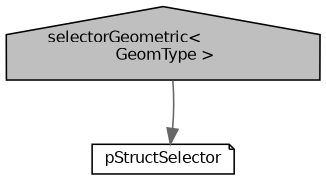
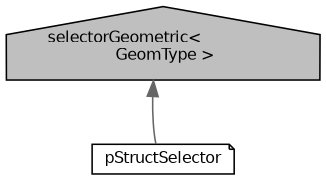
edge "selectorGeometric< GeomType >" -> "pStructSelector": reversed
